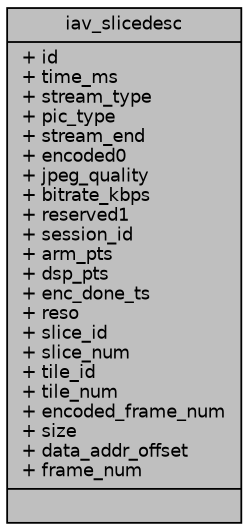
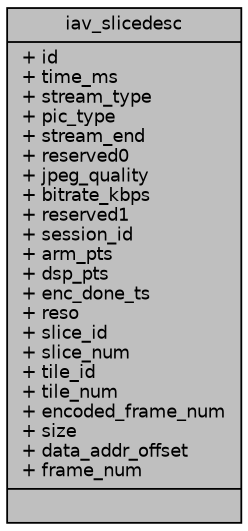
node "iav_slicedesc": text "+ encoded0" -> "+ reserved0"
